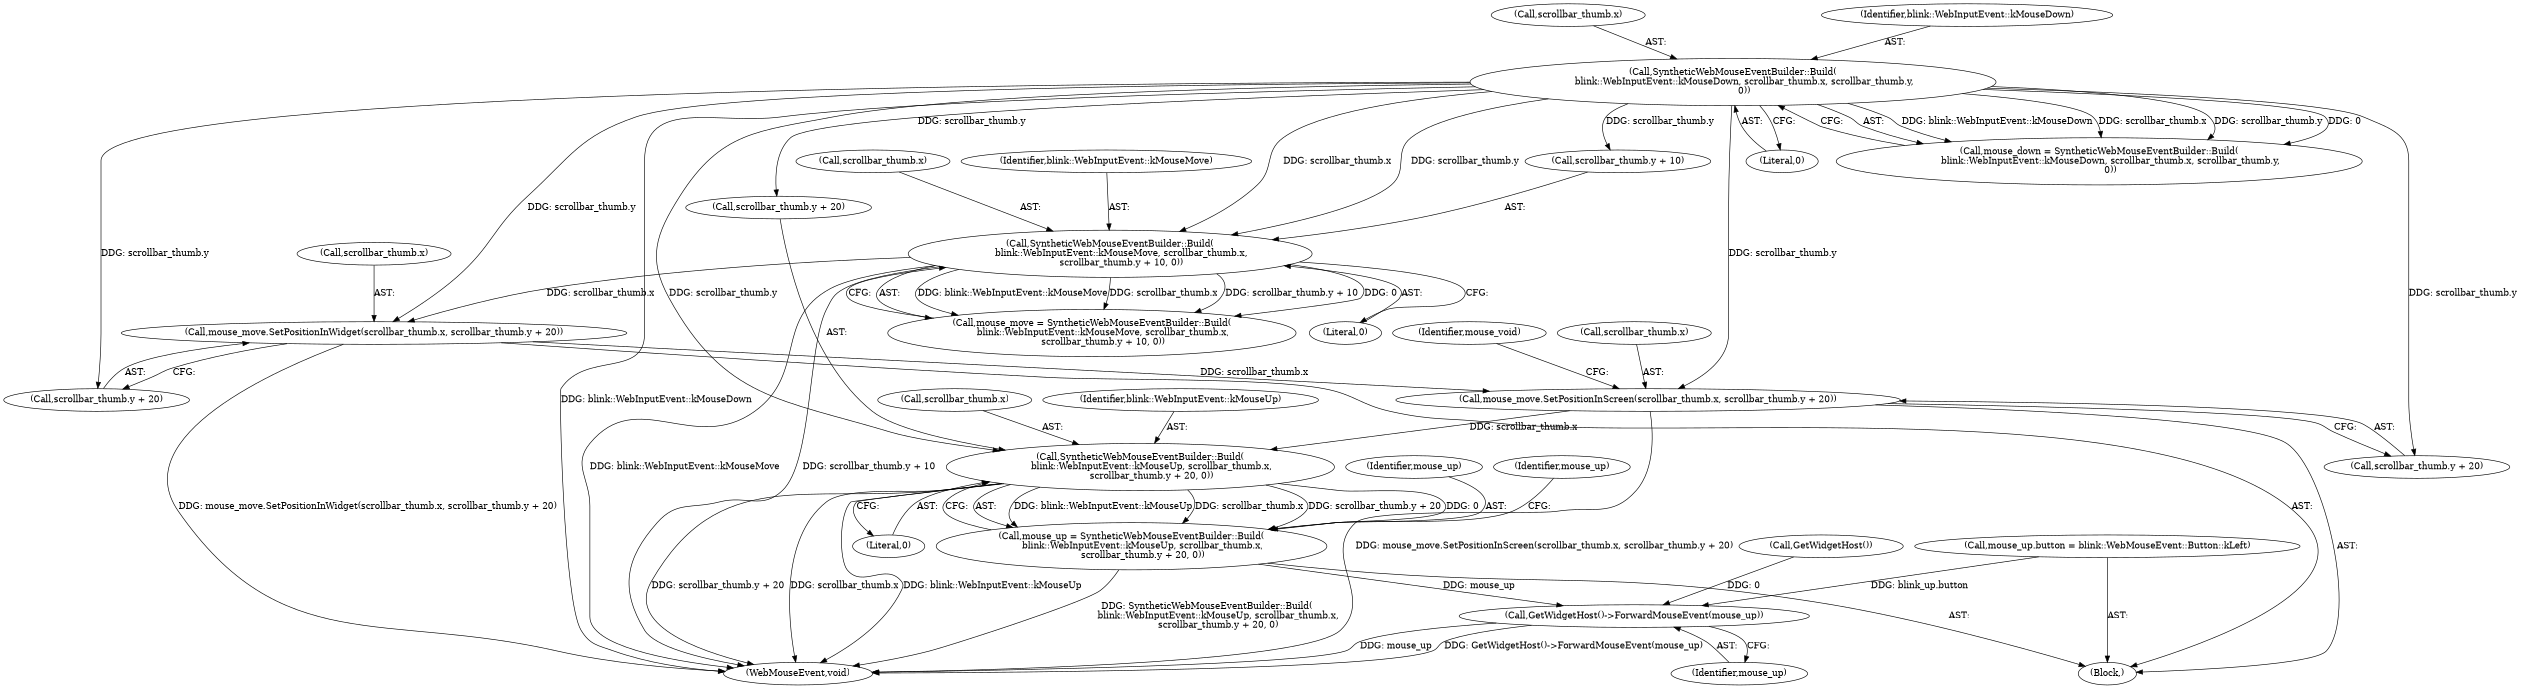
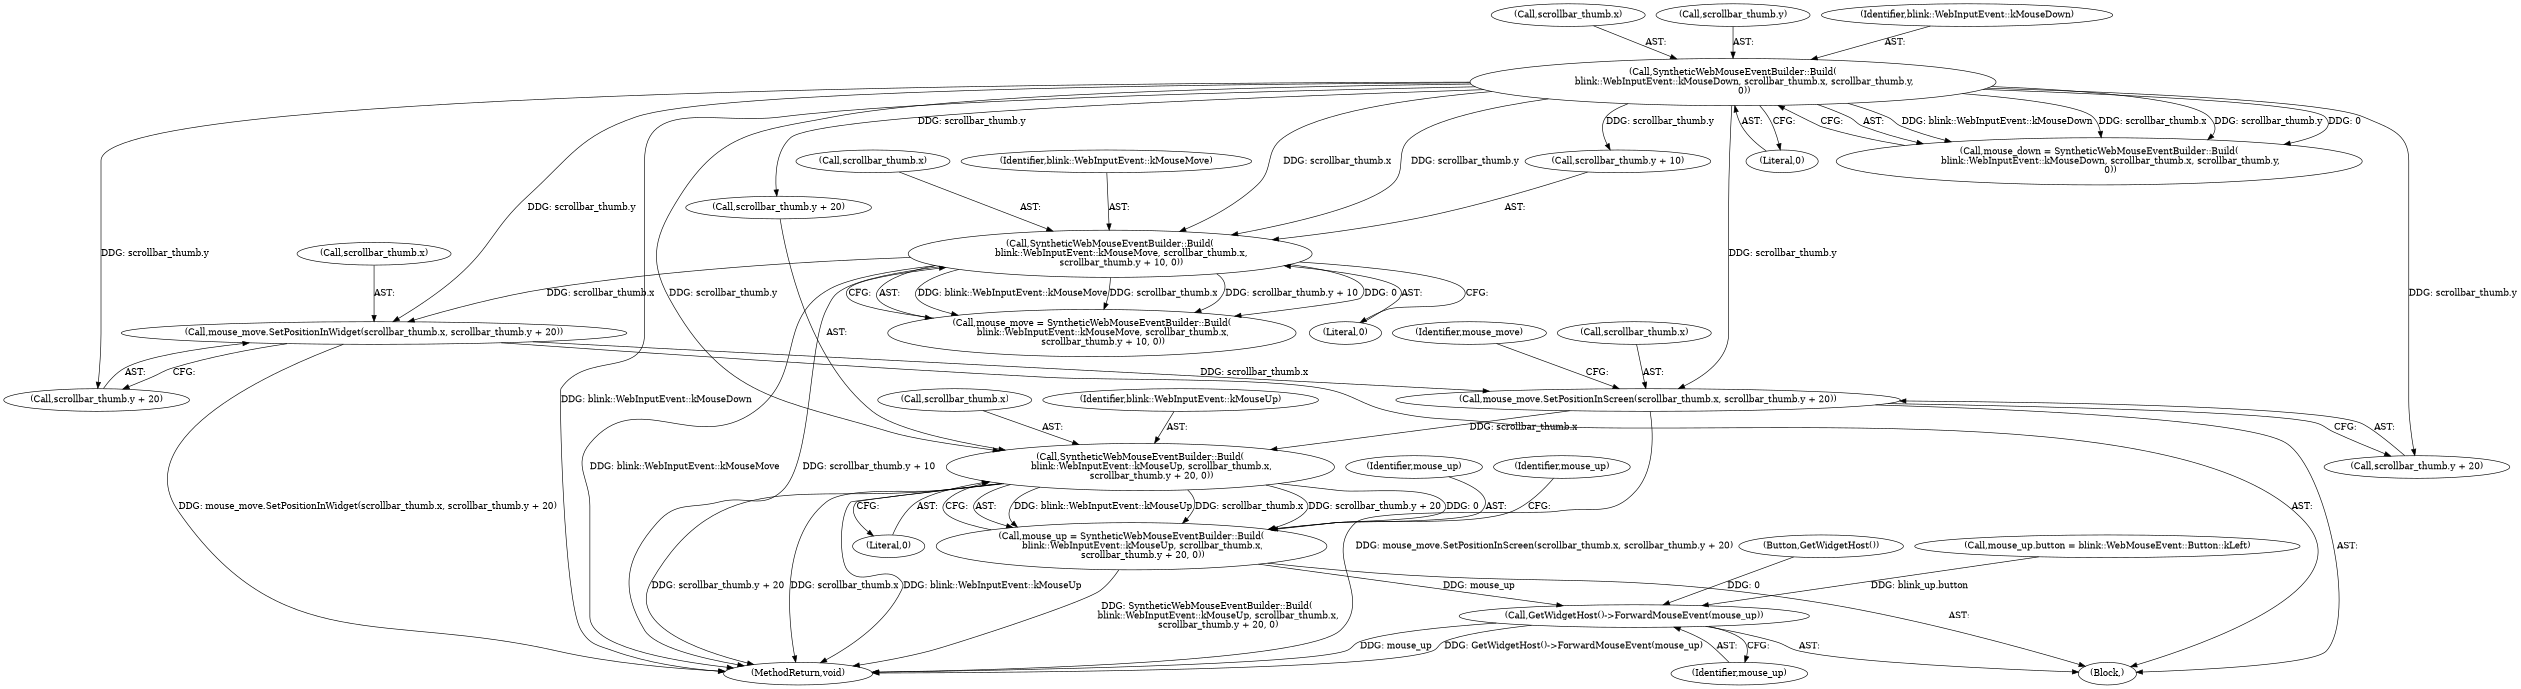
node "(Call,scrollbar_thumb.y)": added
node "(Identifier,mouse_void)": label "(Identifier,mouse_void)" -> "(Identifier,mouse_move)"
node "(Call,GetWidgetHost())": label "(Call,GetWidgetHost())" -> "(Button,GetWidgetHost())"
edge "(Call,mouse_up.button = blink::WebMouseEvent::Button::kLeft)" -> "(Block,)": now "(Call,GetWidgetHost()->ForwardMouseEvent(mouse_up))" -> "(Block,)"
node "(WebMouseEvent,void)": label "(WebMouseEvent,void)" -> "(MethodReturn,void)"
